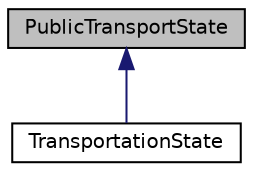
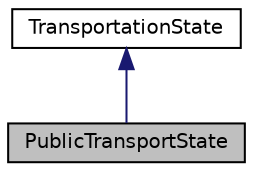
edge "TransportationState" -> "PublicTransportState": reversed
